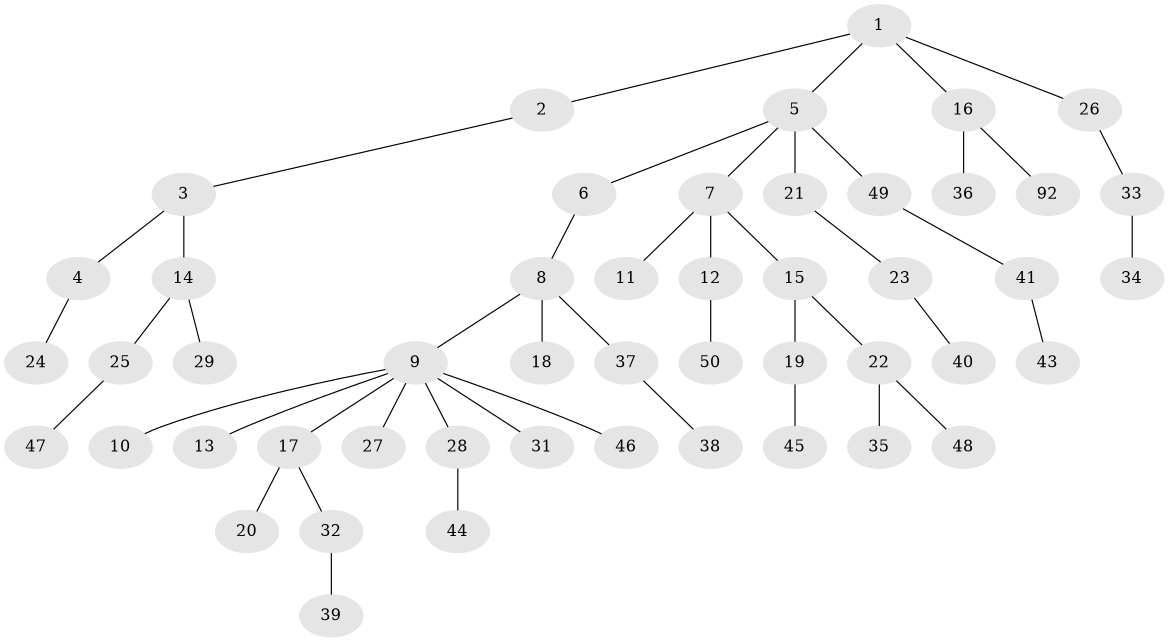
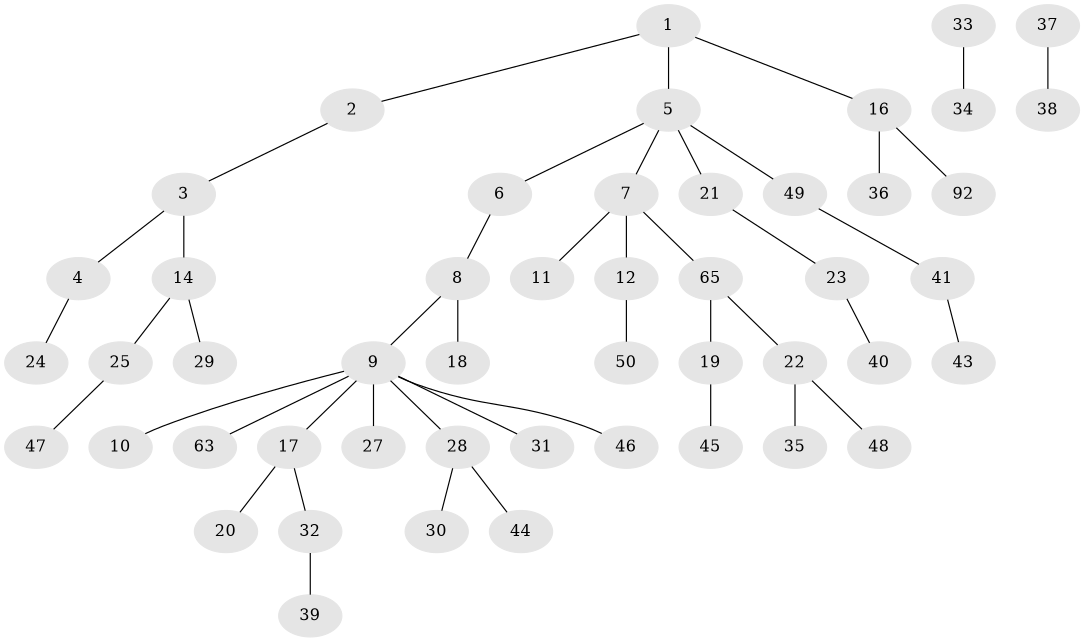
node "26": removed
node "15": label "15" -> "65"
edge "8" -- "37": removed
node "13": label "13" -> "63"
node "30": added
